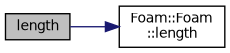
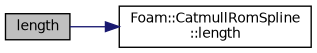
node "Foam::Foam ::length": label "Foam::Foam ::length" -> "Foam::CatmullRomSpline ::length"
